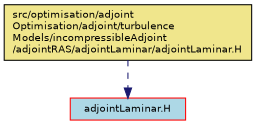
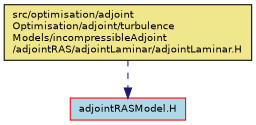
node "adjointLaminar.H": label "adjointLaminar.H" -> "adjointRASModel.H"
